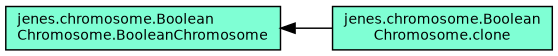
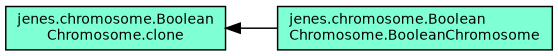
edge "jenes.chromosome.Boolean Chromosome.clone" -> "jenes.chromosome.Boolean Chromosome.BooleanChromosome": reversed
